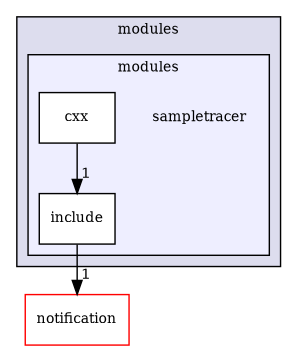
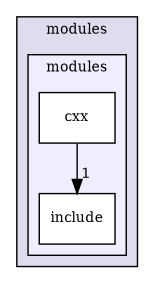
node "sampletracer": removed
node "notification": removed
